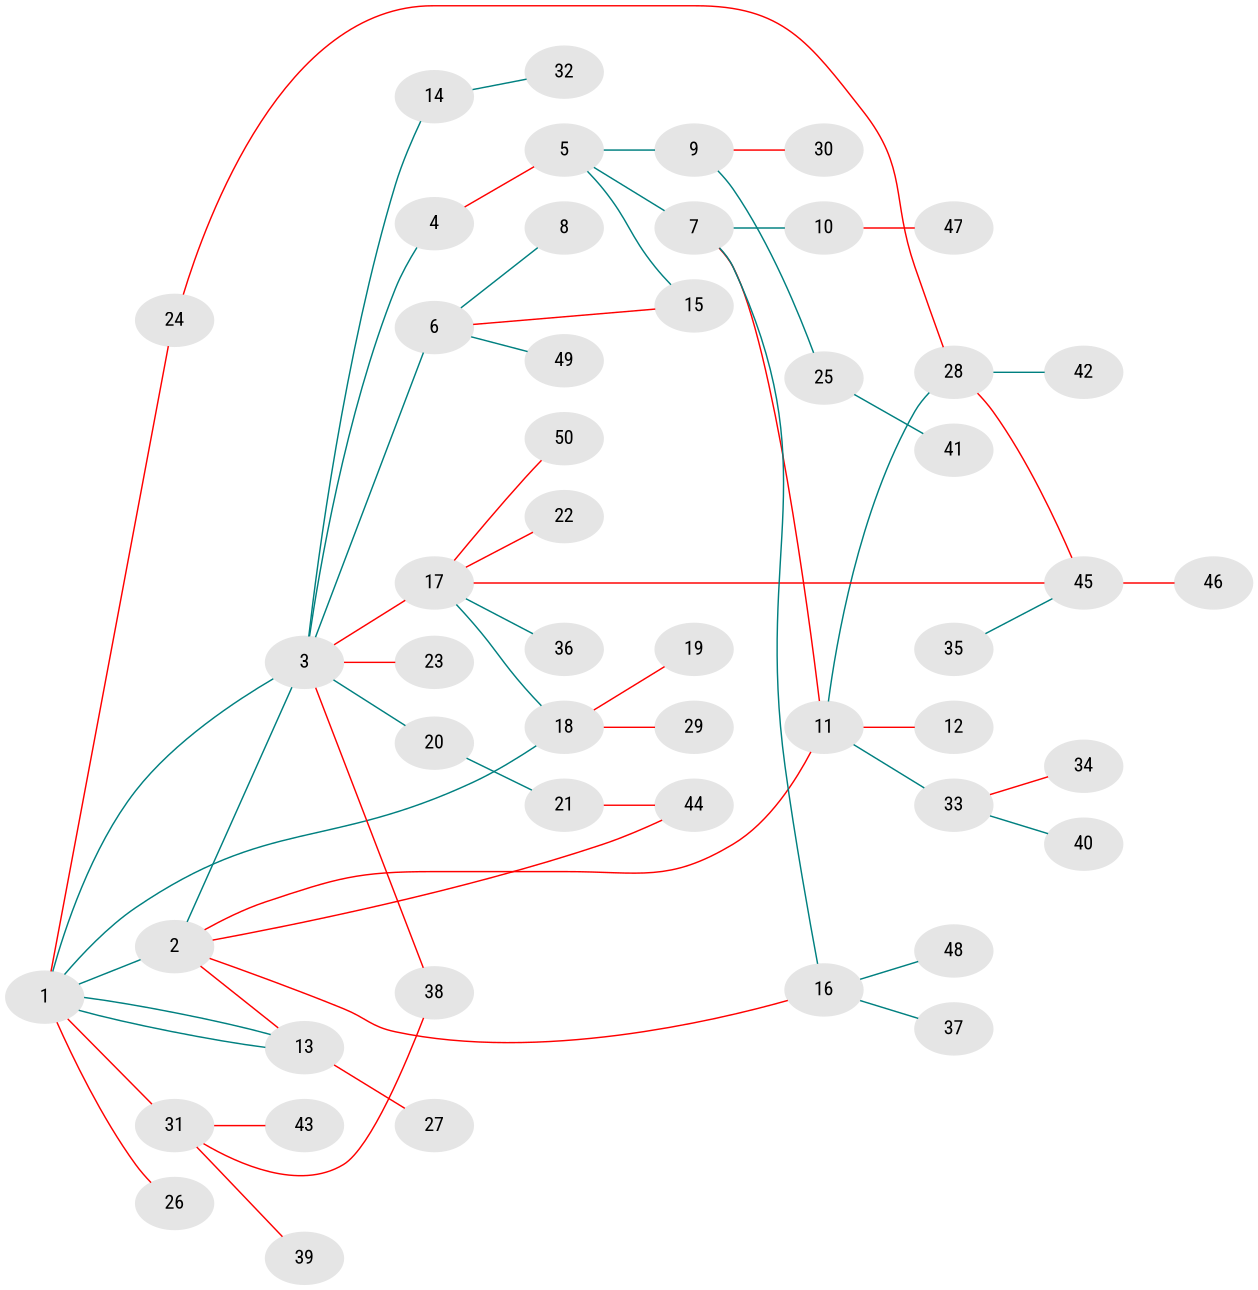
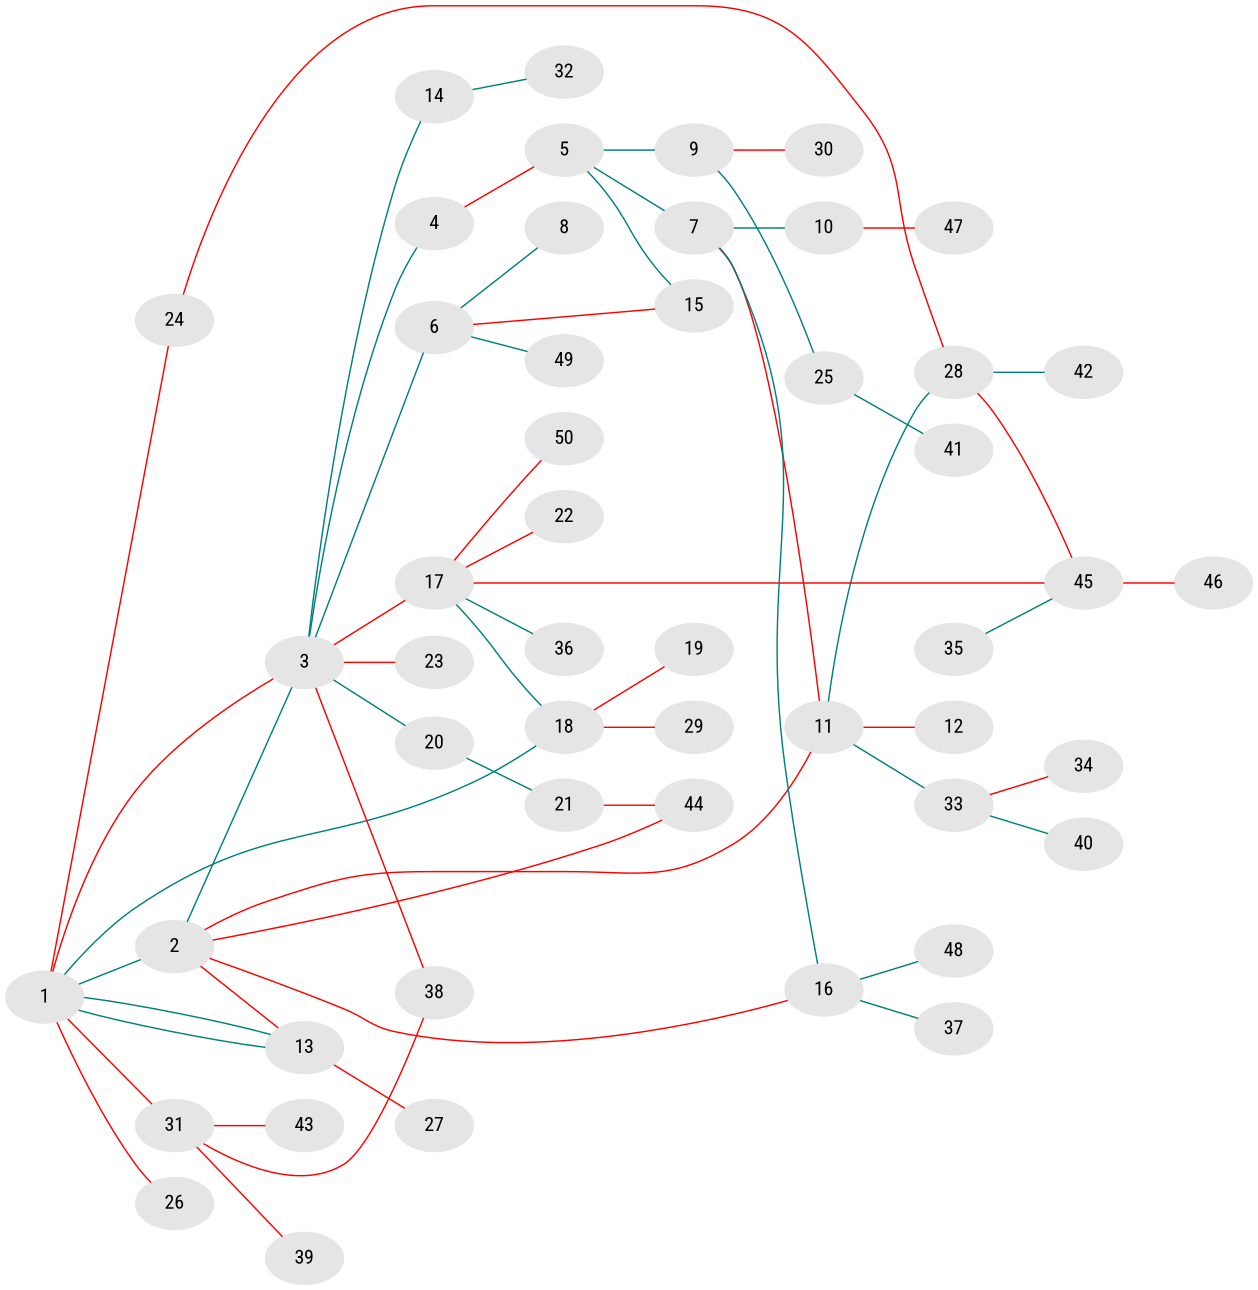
edge "3" -- "1": color teal -> red
